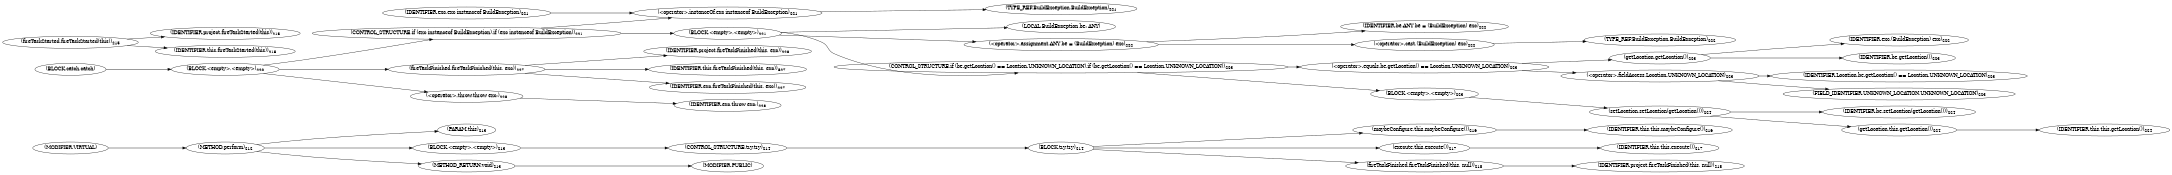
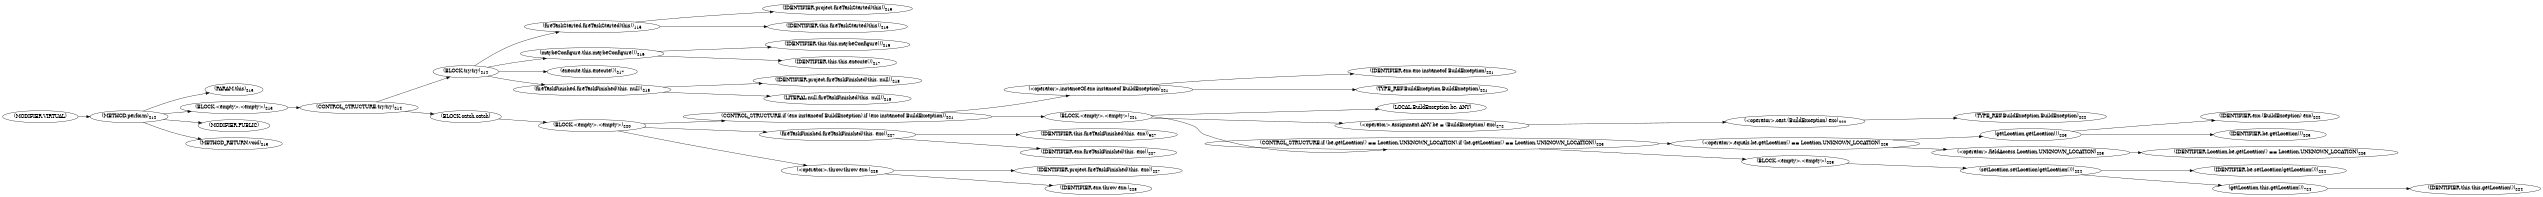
edge "(IDENTIFIER,exc,exc instanceof BuildException)" -> "(<operator>.instanceOf,exc instanceof BuildException)": reversed
node "(IDENTIFIER,be,ANY be = (BuildException) exc)": removed
node "(fireTaskStarted,fireTaskStarted(this))": text "215" -> "115"
node "(<operator>.assignment,ANY be = (BuildException) exc)": text "222" -> "272"
edge "(BLOCK,try,try)" -> "(fireTaskStarted,fireTaskStarted(this))": added
node "(IDENTIFIER,project,fireTaskFinished(this, exc))": text "228" -> "227"
edge "(fireTaskFinished,fireTaskFinished(this, exc))" -> "(IDENTIFIER,project,fireTaskFinished(this, exc))": now "(<operator>.throw,throw exc;)" -> "(IDENTIFIER,project,fireTaskFinished(this, exc))"
node "(FIELD_IDENTIFIER,UNKNOWN_LOCATION,UNKNOWN_LOCATION)": removed
node "(LITERAL,null,fireTaskFinished(this, null))": added
edge "(CONTROL_STRUCTURE,try,try)" -> "(BLOCK,catch,catch)": added
node "(getLocation,this.getLocation())": text "224" -> "724"
edge "(execute,this.execute())" -> "(IDENTIFIER,this,this.execute())": now "(maybeConfigure,this.maybeConfigure())" -> "(IDENTIFIER,this,this.execute())"
edge "(METHOD_RETURN,void)" -> "(MODIFIER,PUBLIC)": now "(METHOD,perform)" -> "(MODIFIER,PUBLIC)"
